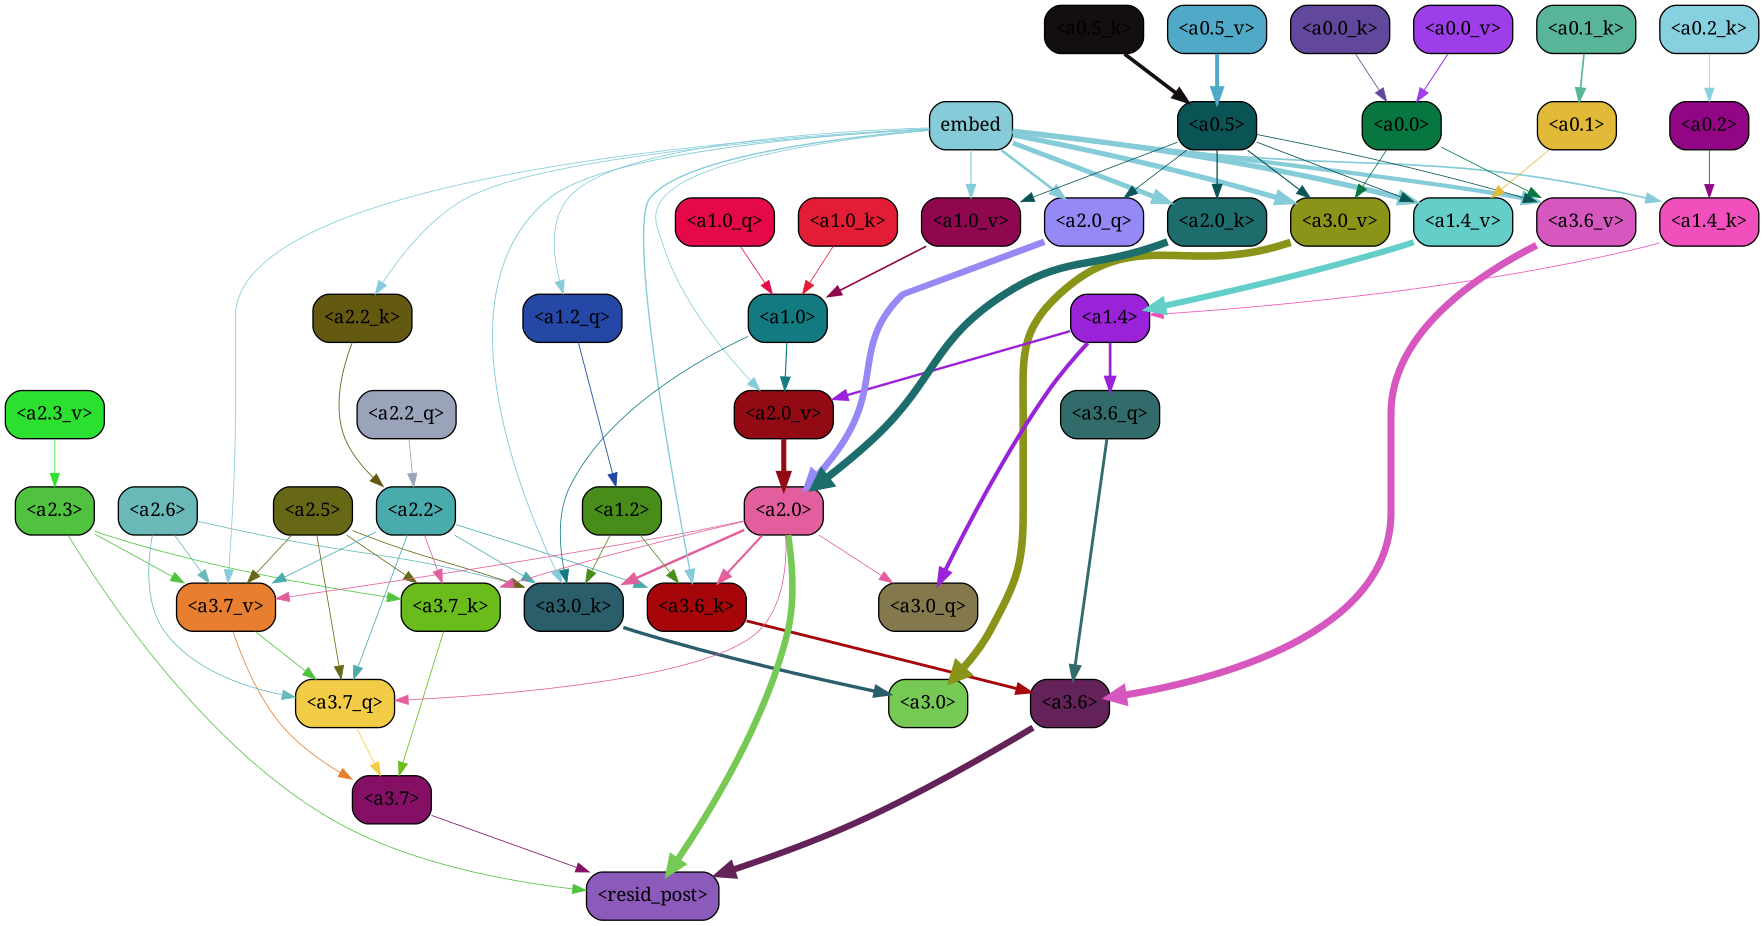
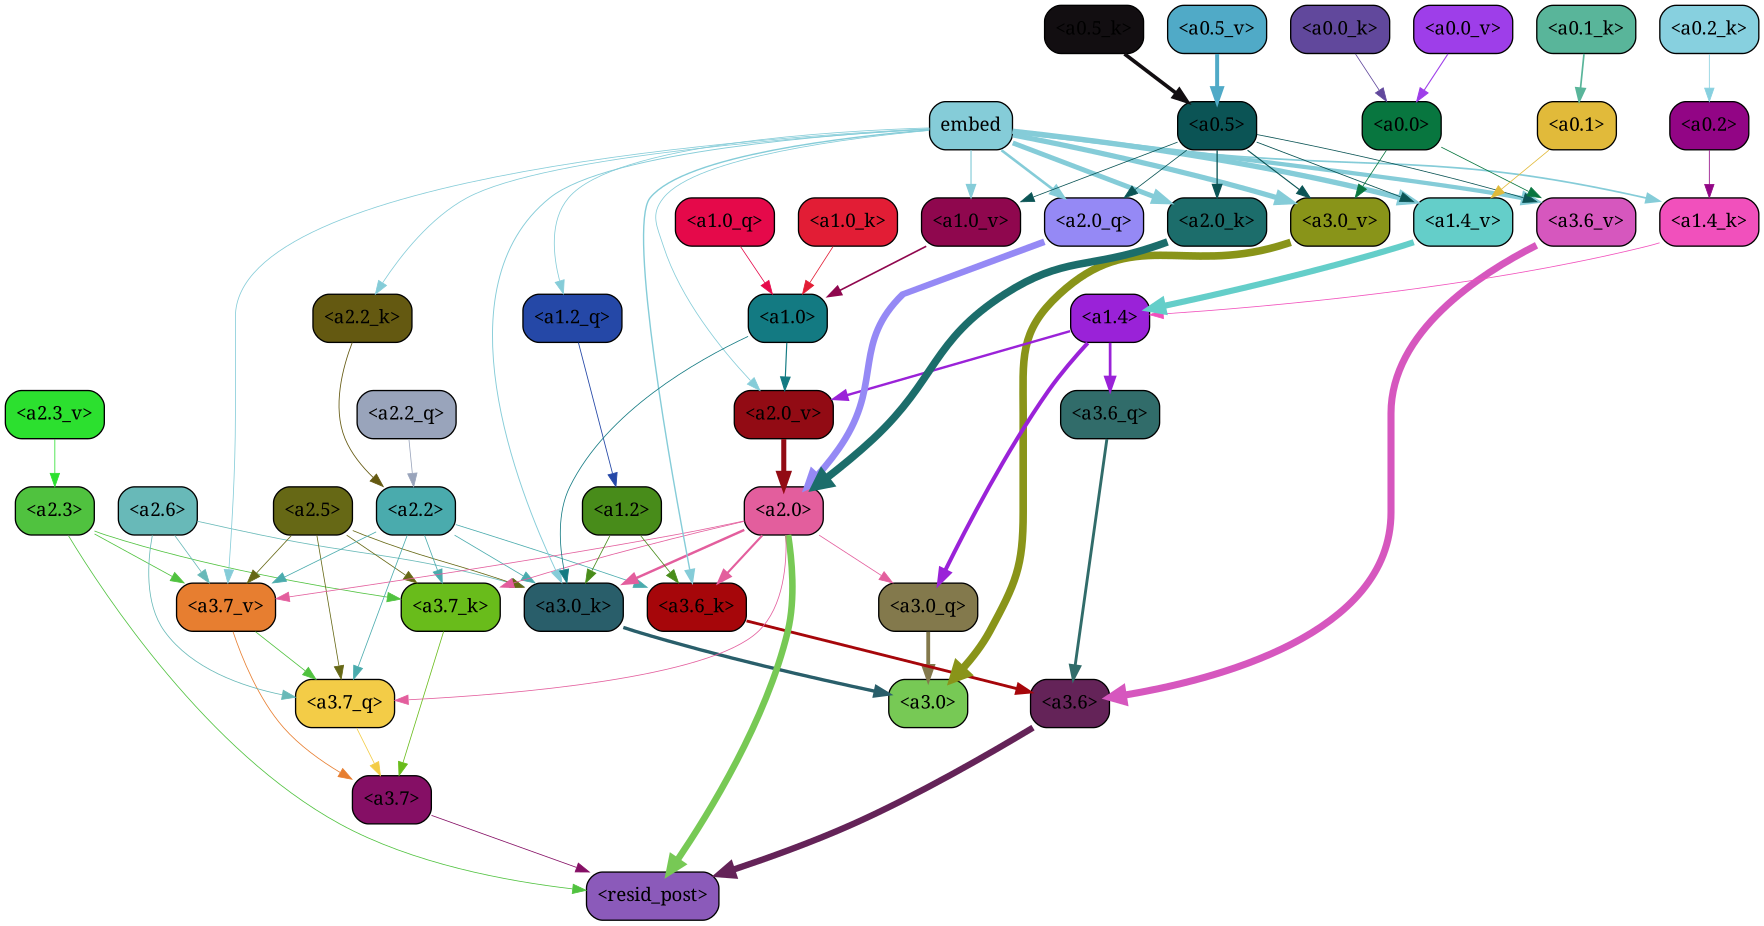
edge "<a2.2>" -> "<a3.7_k>": color #e35e9d -> #4aabad
edge "<a3.0_q>" -> "<a3.0>": added
